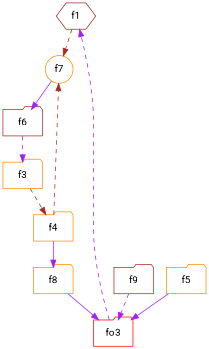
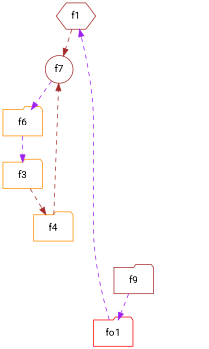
node "f7": color darkorange -> brown
edge "f7" -> "f6": style solid -> dashed
node "f6": color brown -> darkorange
node "f8": removed
node "f5": removed
node "fo3": label "fo3" -> "fo1"
